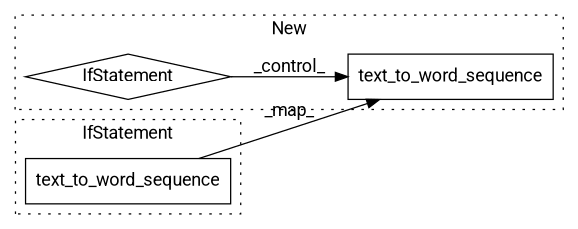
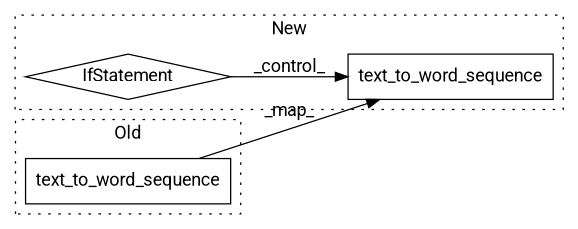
cluster "IfStatement": label "IfStatement" -> "Old"
